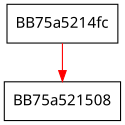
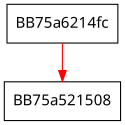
node "BB75a5214fc": label "BB75a5214fc" -> "BB75a6214fc"
